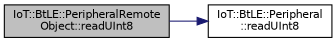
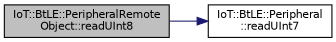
node "IoT::BtLE::Peripheral ::readUInt8": label "IoT::BtLE::Peripheral ::readUInt8" -> "IoT::BtLE::Peripheral ::readUInt7"
